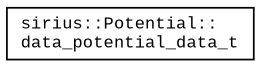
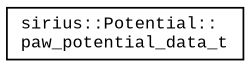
node "sirius::Potential:: data_potential_data_t": label "sirius::Potential:: data_potential_data_t" -> "sirius::Potential:: paw_potential_data_t"
